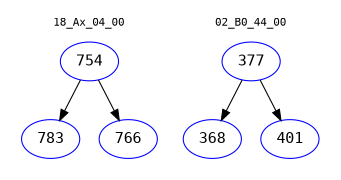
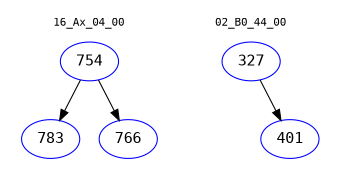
cluster "18_Ax_04_00": label "18_Ax_04_00" -> "16_Ax_04_00"
node "377": label "377" -> "327"
node "368": removed
